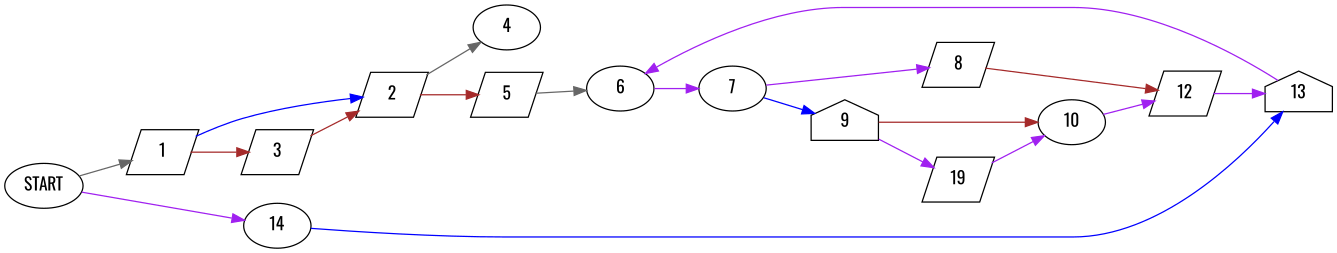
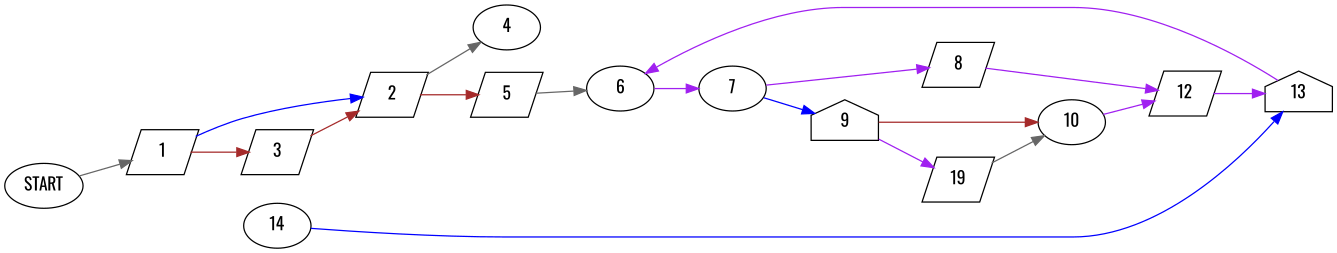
edge "8" -> "12": color brown -> purple
edge "19" -> "10": color purple -> gray40
edge "START" -> "14": removed
